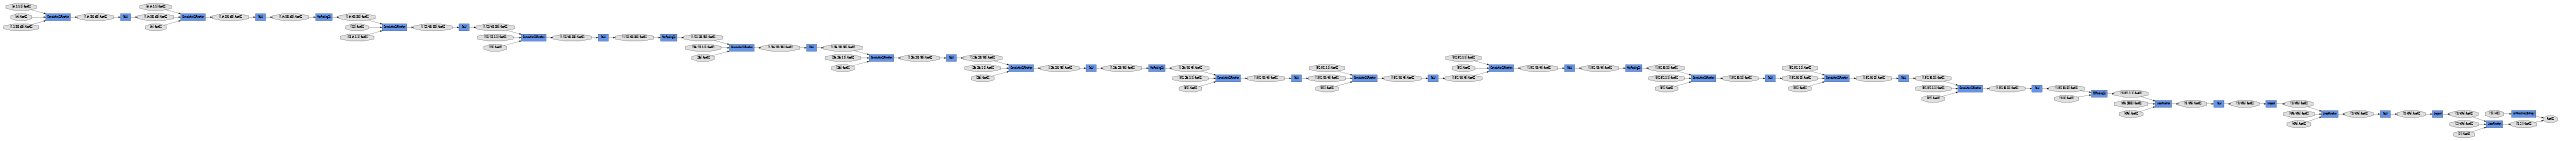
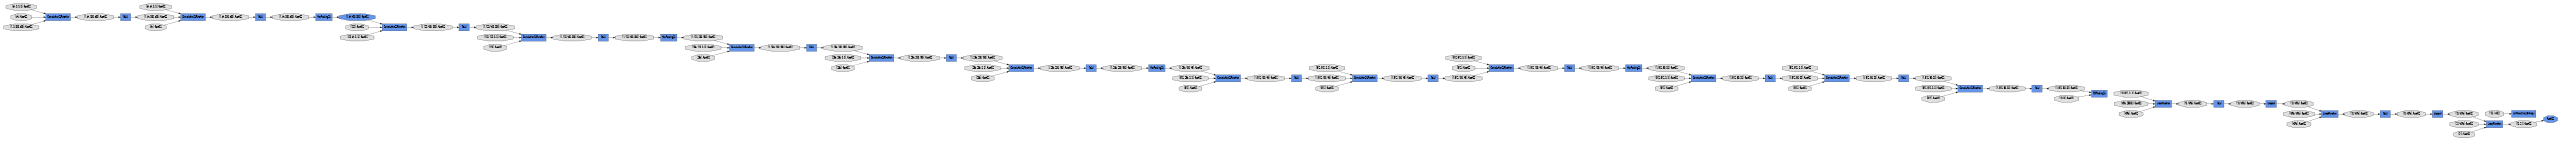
node "(1, 64, 400, 300), float32": fillcolor #e0e0e0 -> #6495ed
edge "ROIPooling2D" -> "(13, 512, 7, 7), float32": removed
edge "SoftmaxCrossEntropy" -> "float32": removed
node "float32": fillcolor #e0e0e0 -> #6495ed
